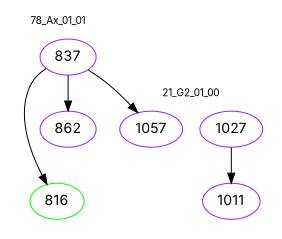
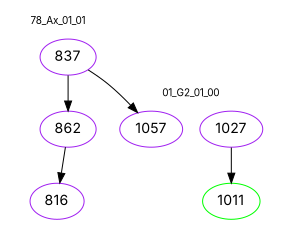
cluster "21_G2_01_00": label "21_G2_01_00" -> "01_G2_01_00"
edge "837" -> "816": now "862" -> "816"
node "816": color green -> purple
node "1011": color purple -> green
